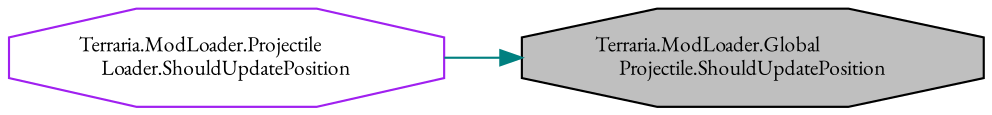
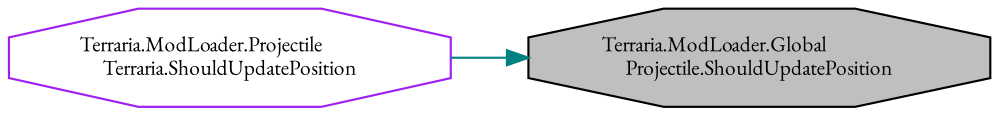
node "Terraria.ModLoader.Projectile Loader.ShouldUpdatePosition": label "Terraria.ModLoader.Projectile Loader.ShouldUpdatePosition" -> "Terraria.ModLoader.Projectile Terraria.ShouldUpdatePosition"
